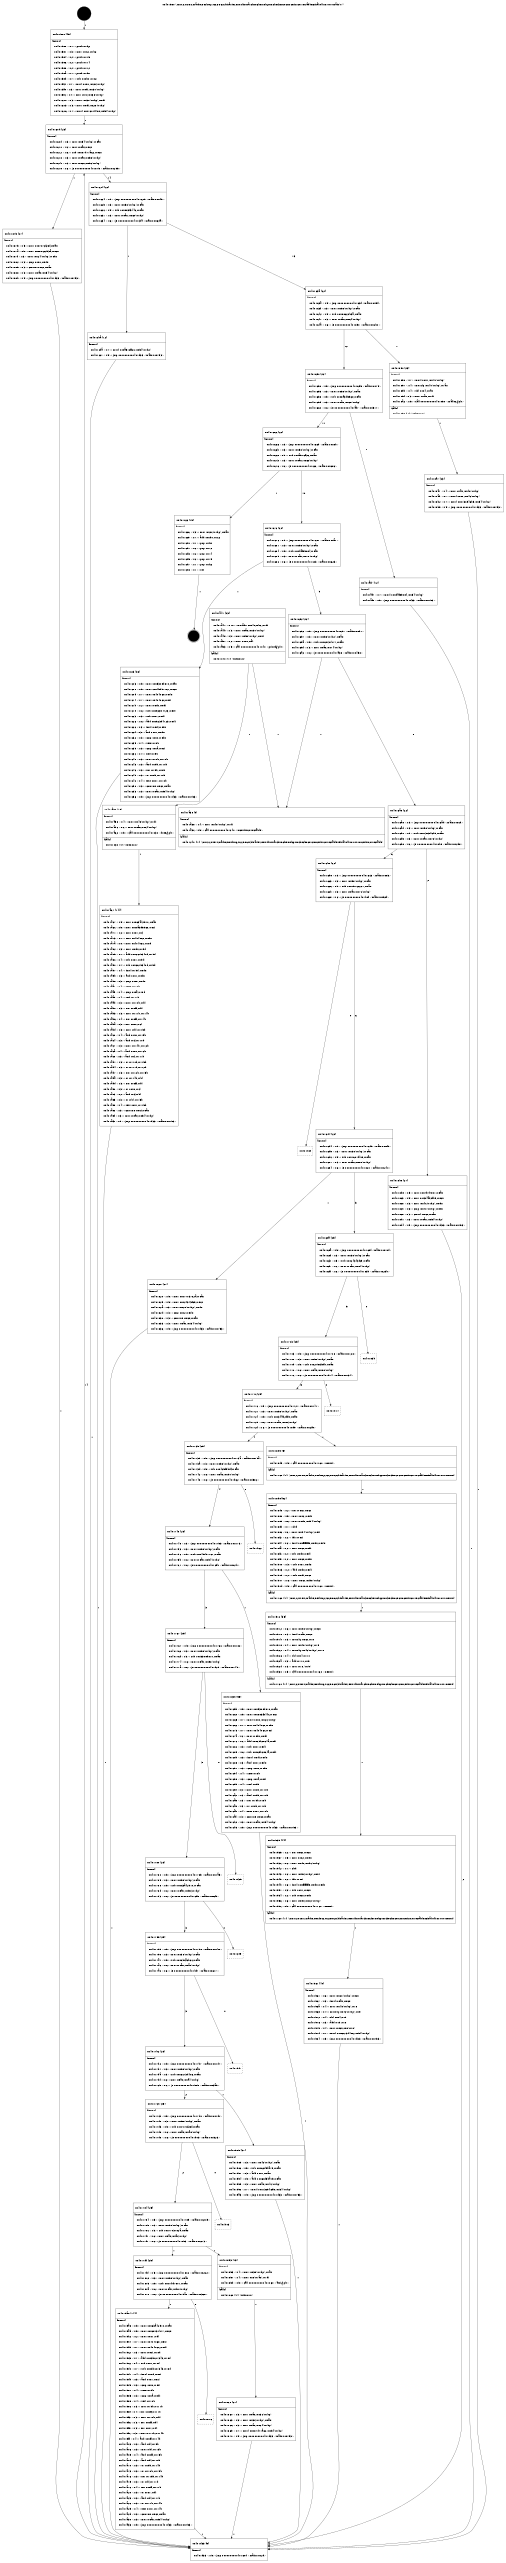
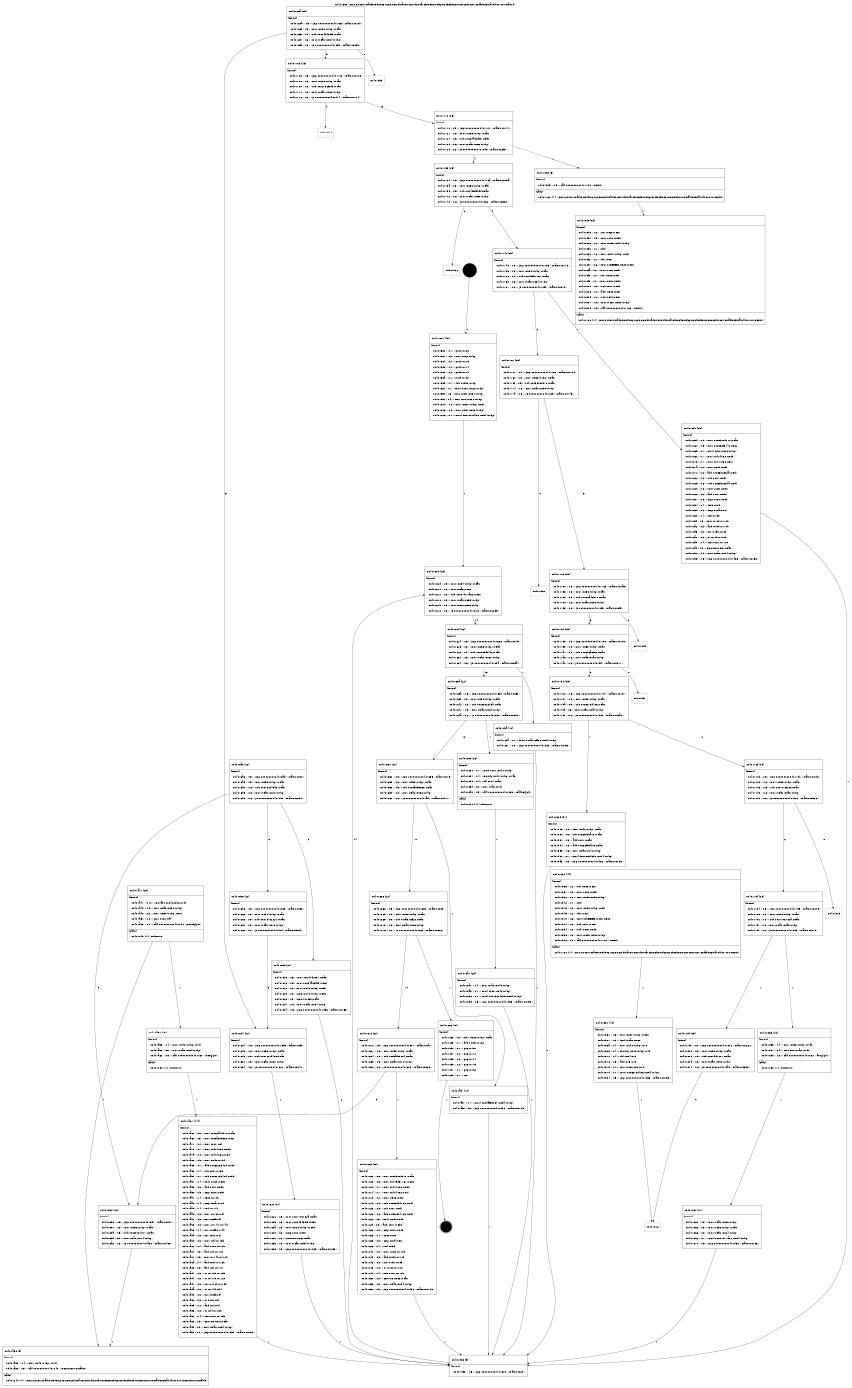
node "0x401875 [27]": removed
edge "0x401692 [22]" -> "0x4016a8 [22]": reversed
node "0x401b0f": removed
edge "0x4016d4 [22]" -> "0x4016ea [25]": reversed
node "0x401912 [35]": removed
edge "0x401961 [40]" -> "0x401d33 [5]": now "0x401961 [40]" -> "0x401816"
node "0x4019a8 [144]": removed
